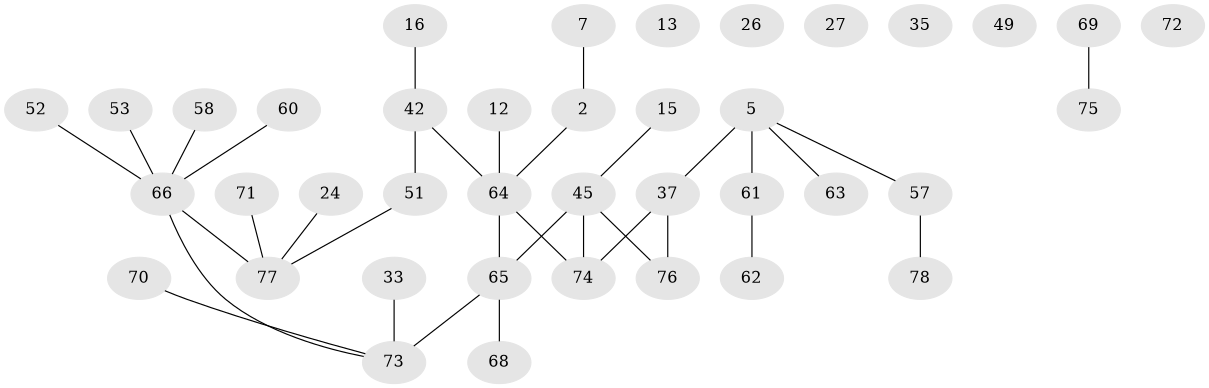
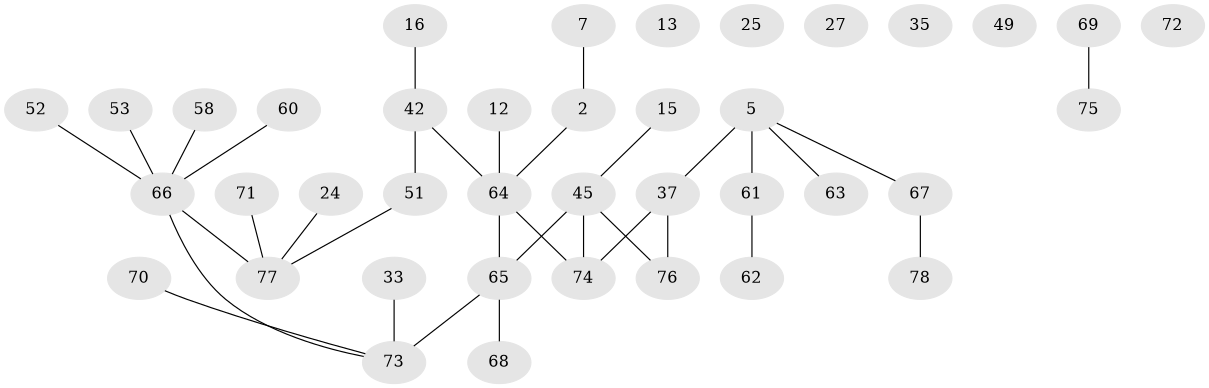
node "26": label "26" -> "25"
node "57": label "57" -> "67"
